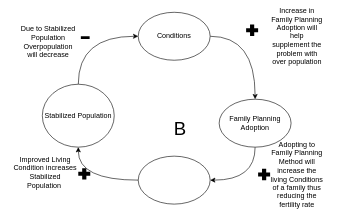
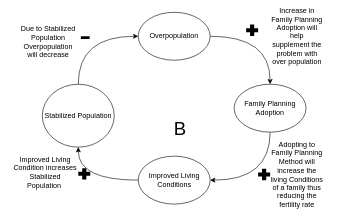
node "Conditions": label "Conditions" -> "Overpopulation"
node "Family Planning Adoption": moved (255, 123) -> (270, 108)
node "Improved Living Conditions": added
